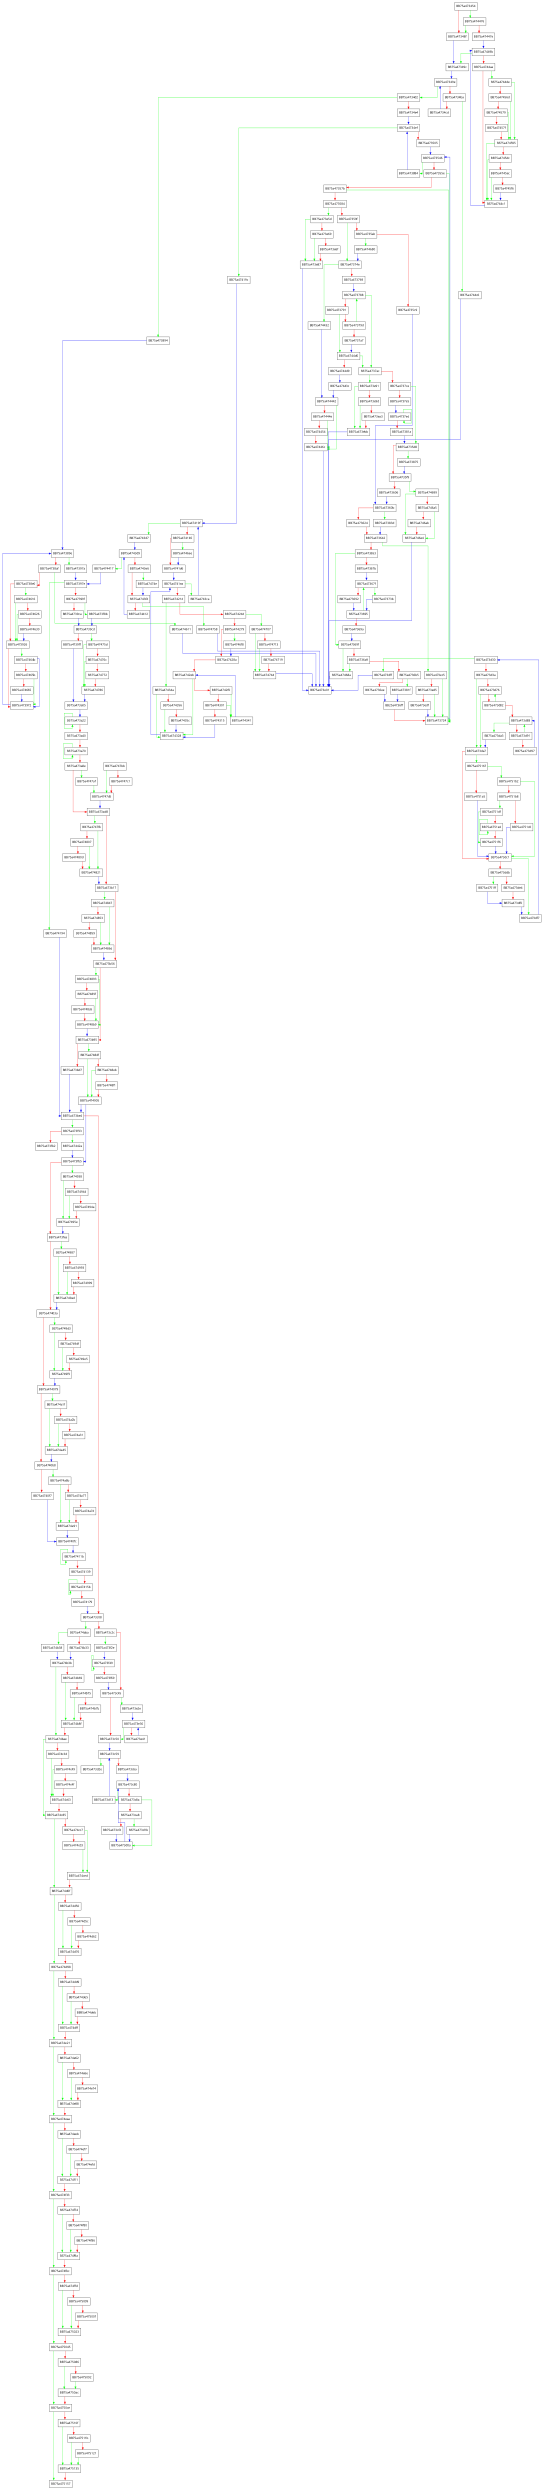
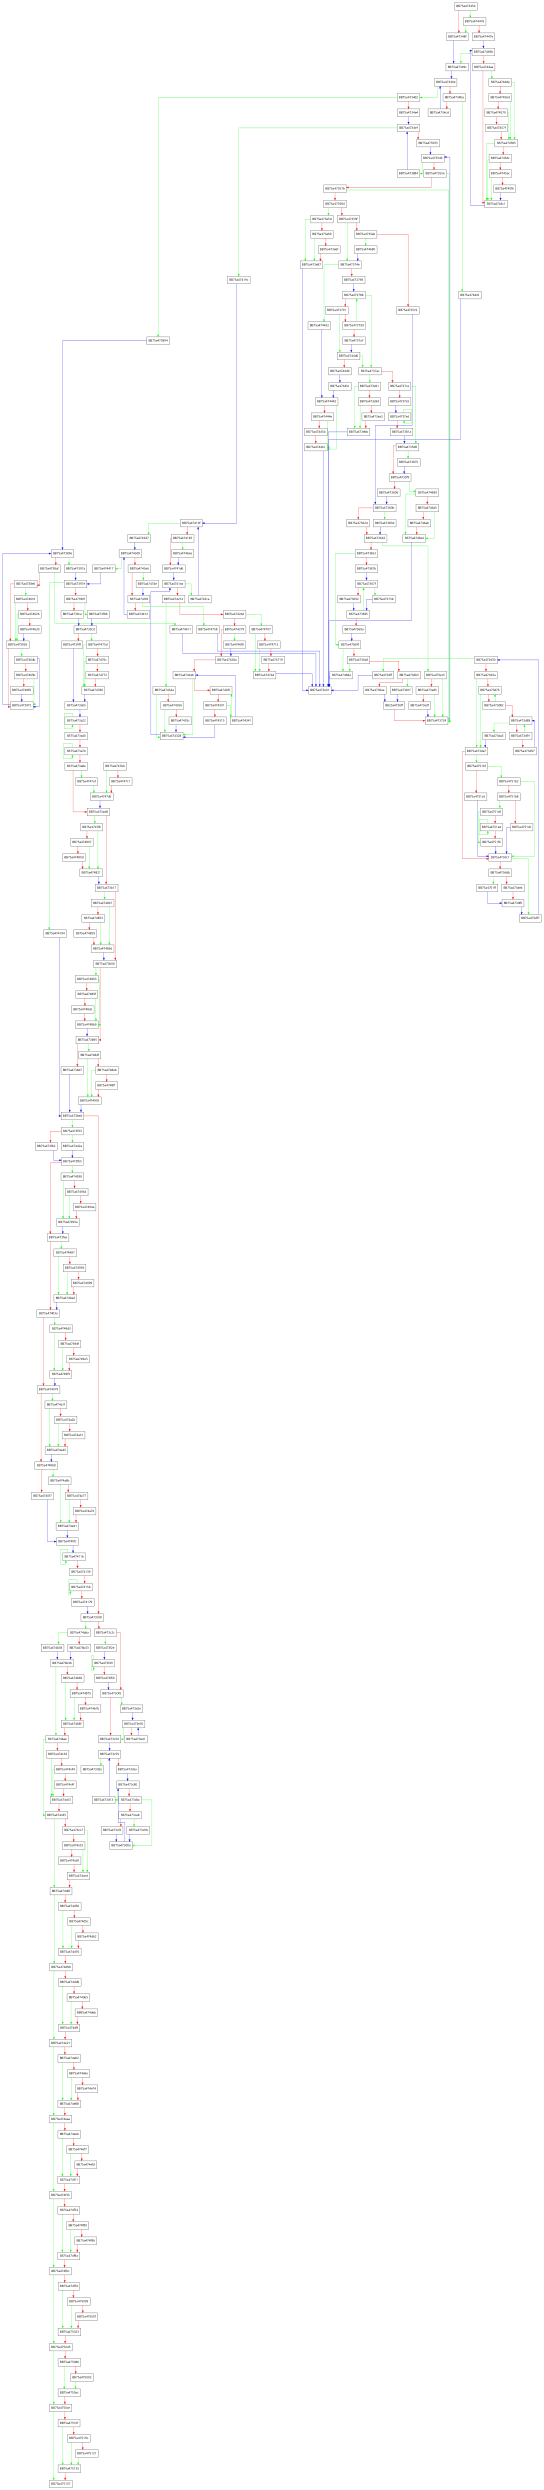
edge "BB75a4742f0" -> "BB75a474341": reversed
edge "BB75a474905" -> "BB75a473fb5": now "BB75a473fb2" -> "BB75a473fb5"
node "BB75a474cd9": added
